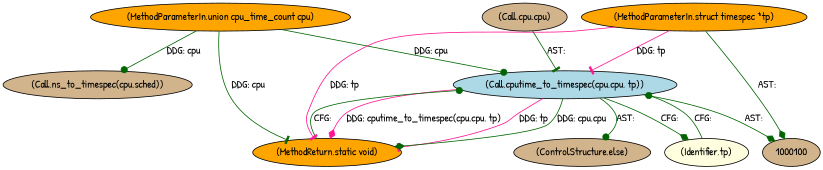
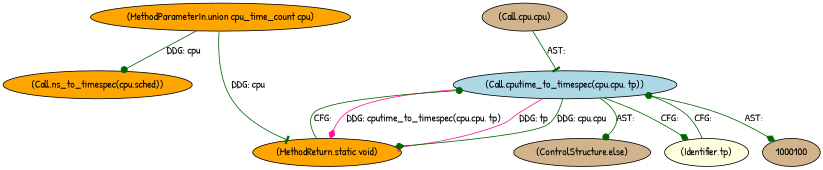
node "(MethodParameterIn,struct timespec *tp)": removed
edge "(MethodParameterIn,union cpu_time_count cpu)" -> "(Call,cputime_to_timespec(cpu.cpu, tp))": removed, label "DDG: cpu"
node "(Call,ns_to_timespec(cpu.sched))": fillcolor tan -> orange
